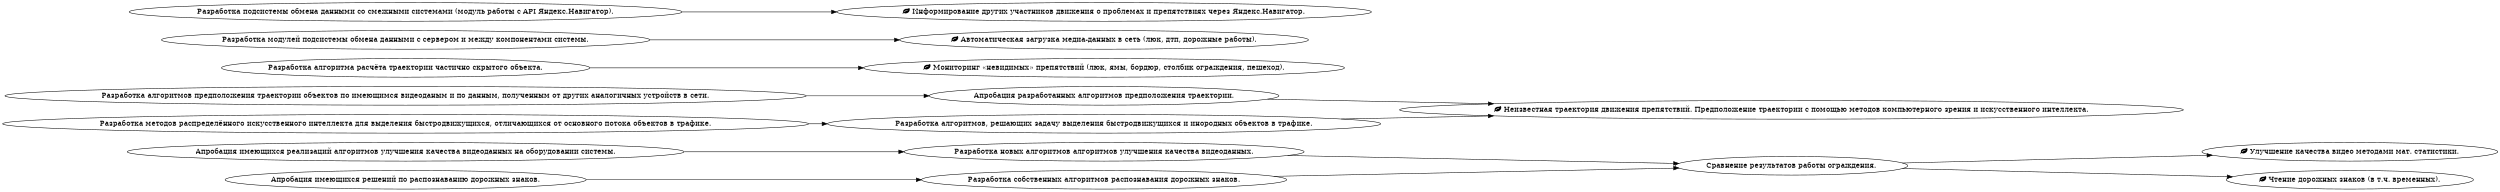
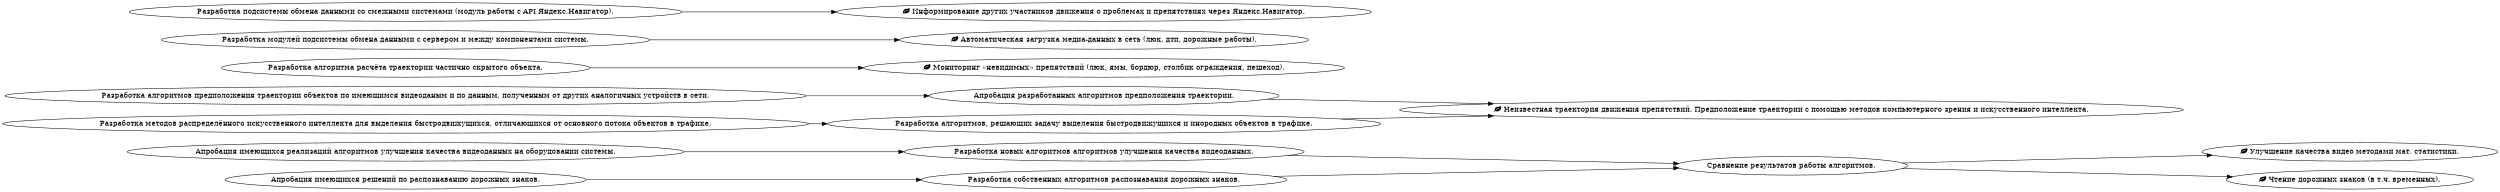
node "Сравнение результатов работы ограждения.": label "Сравнение результатов работы ограждения." -> "Сравнение результатов работы алгоритмов."
